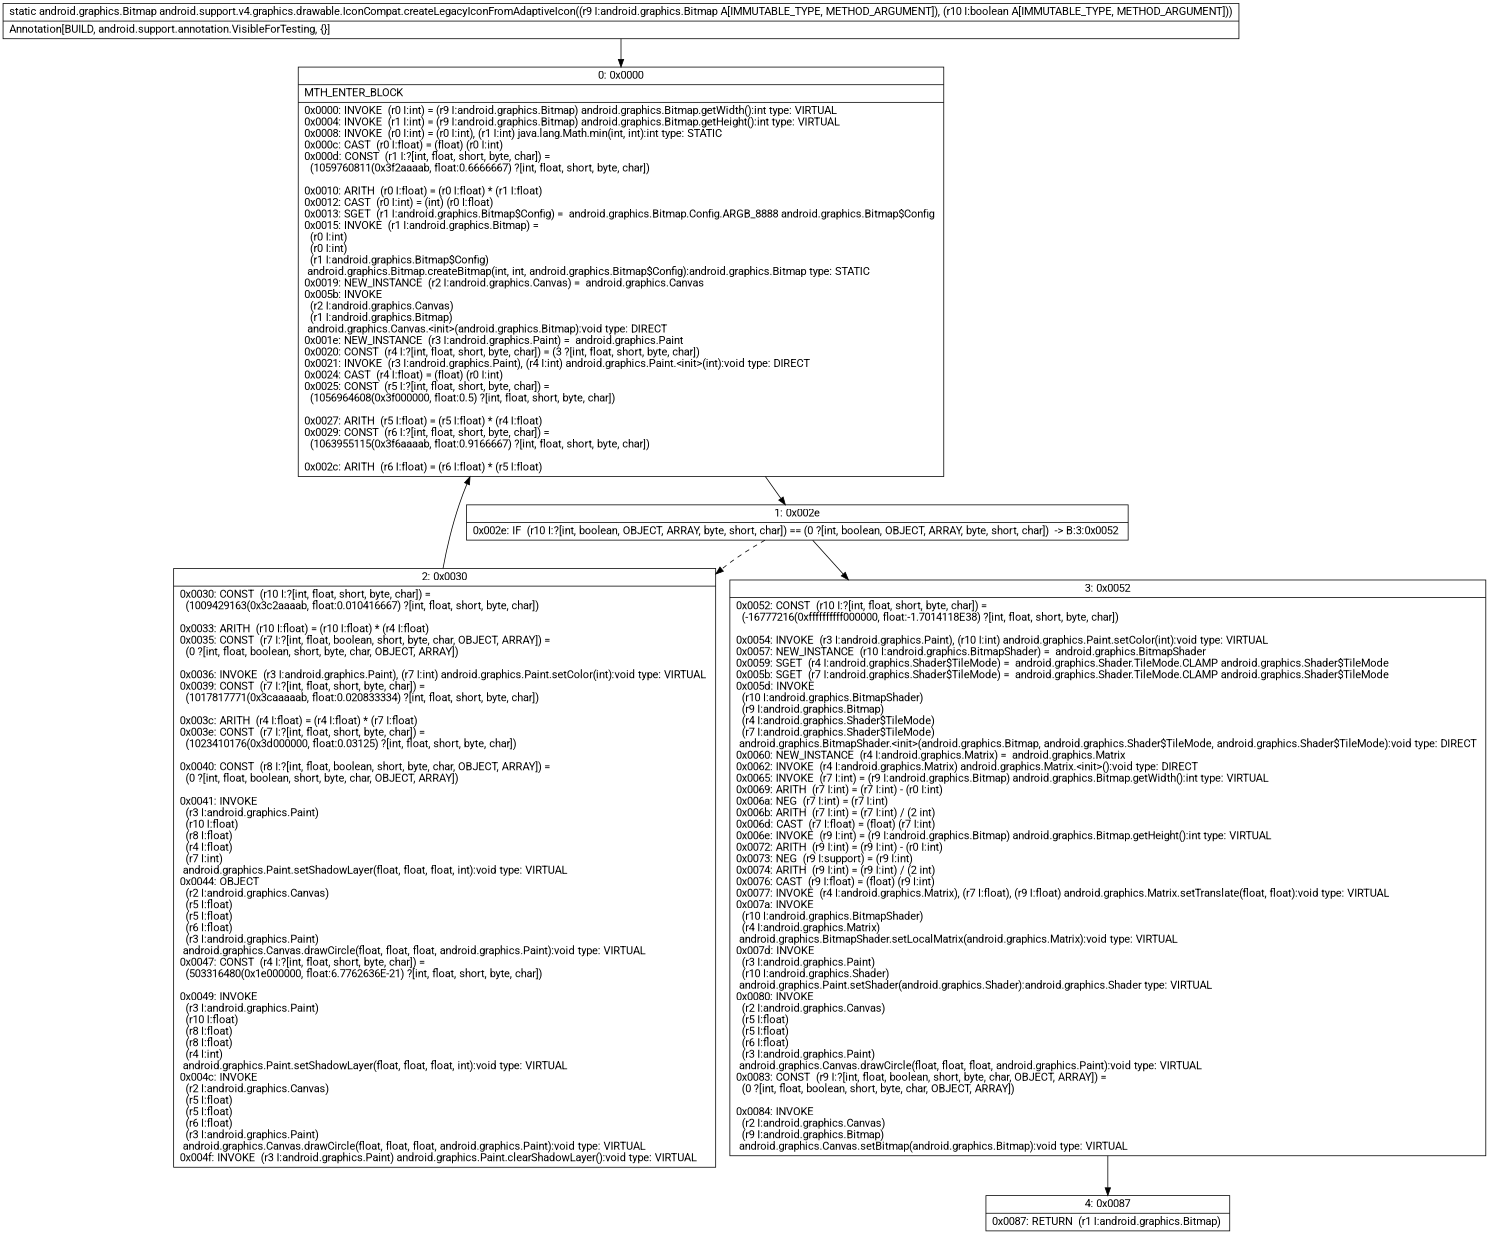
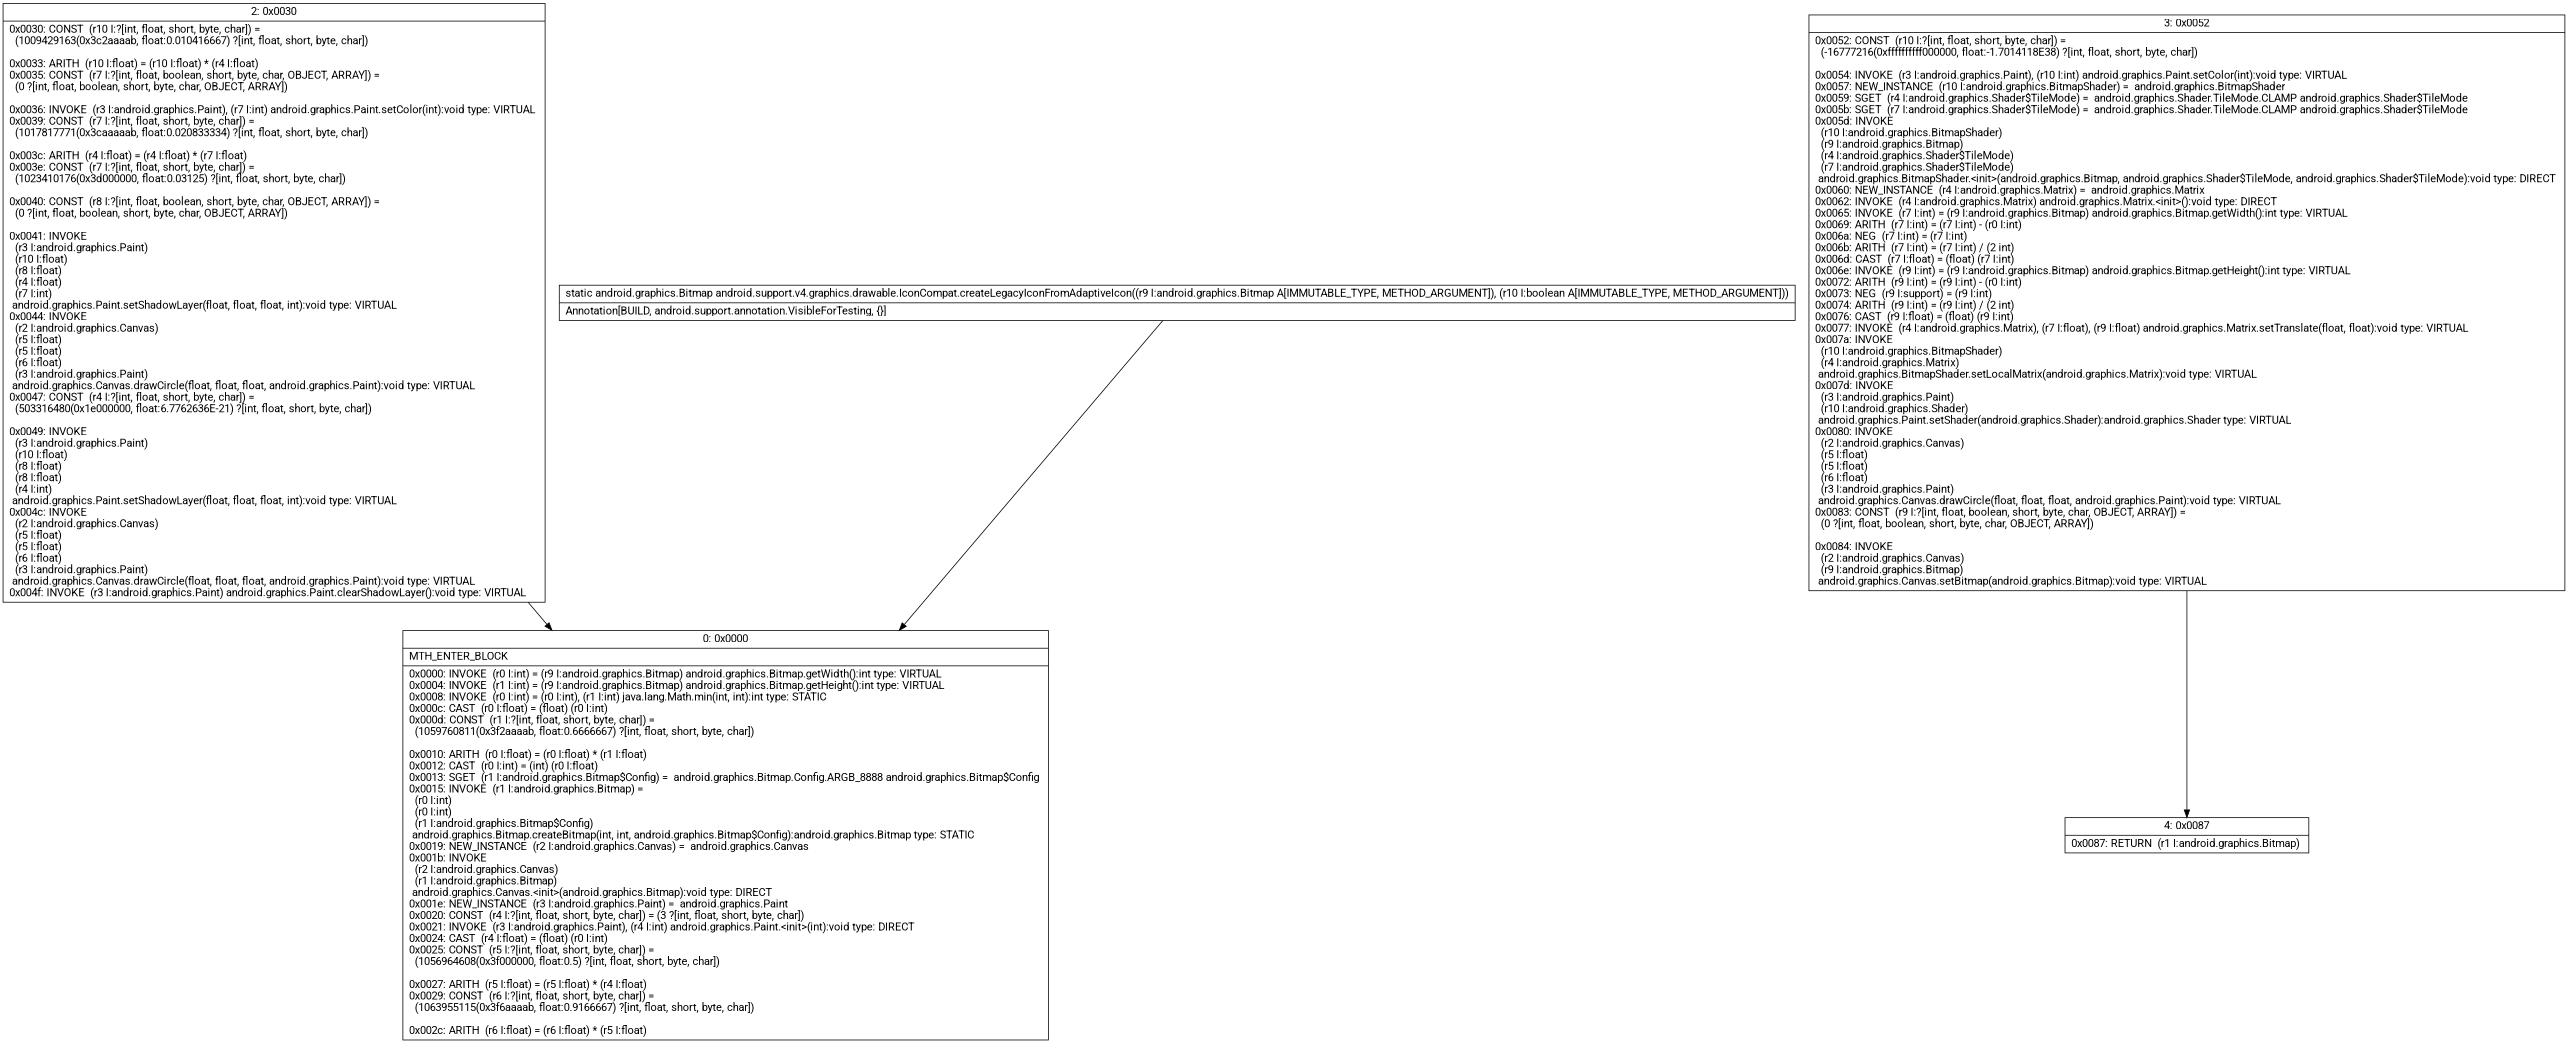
node "0: 0x0000": text "0x005b: INVOKE" -> "0x001b: INVOKE"
node "1: 0x002e": removed
node "2: 0x0030": text "0x0044: OBJECT" -> "0x0044: INVOKE"
